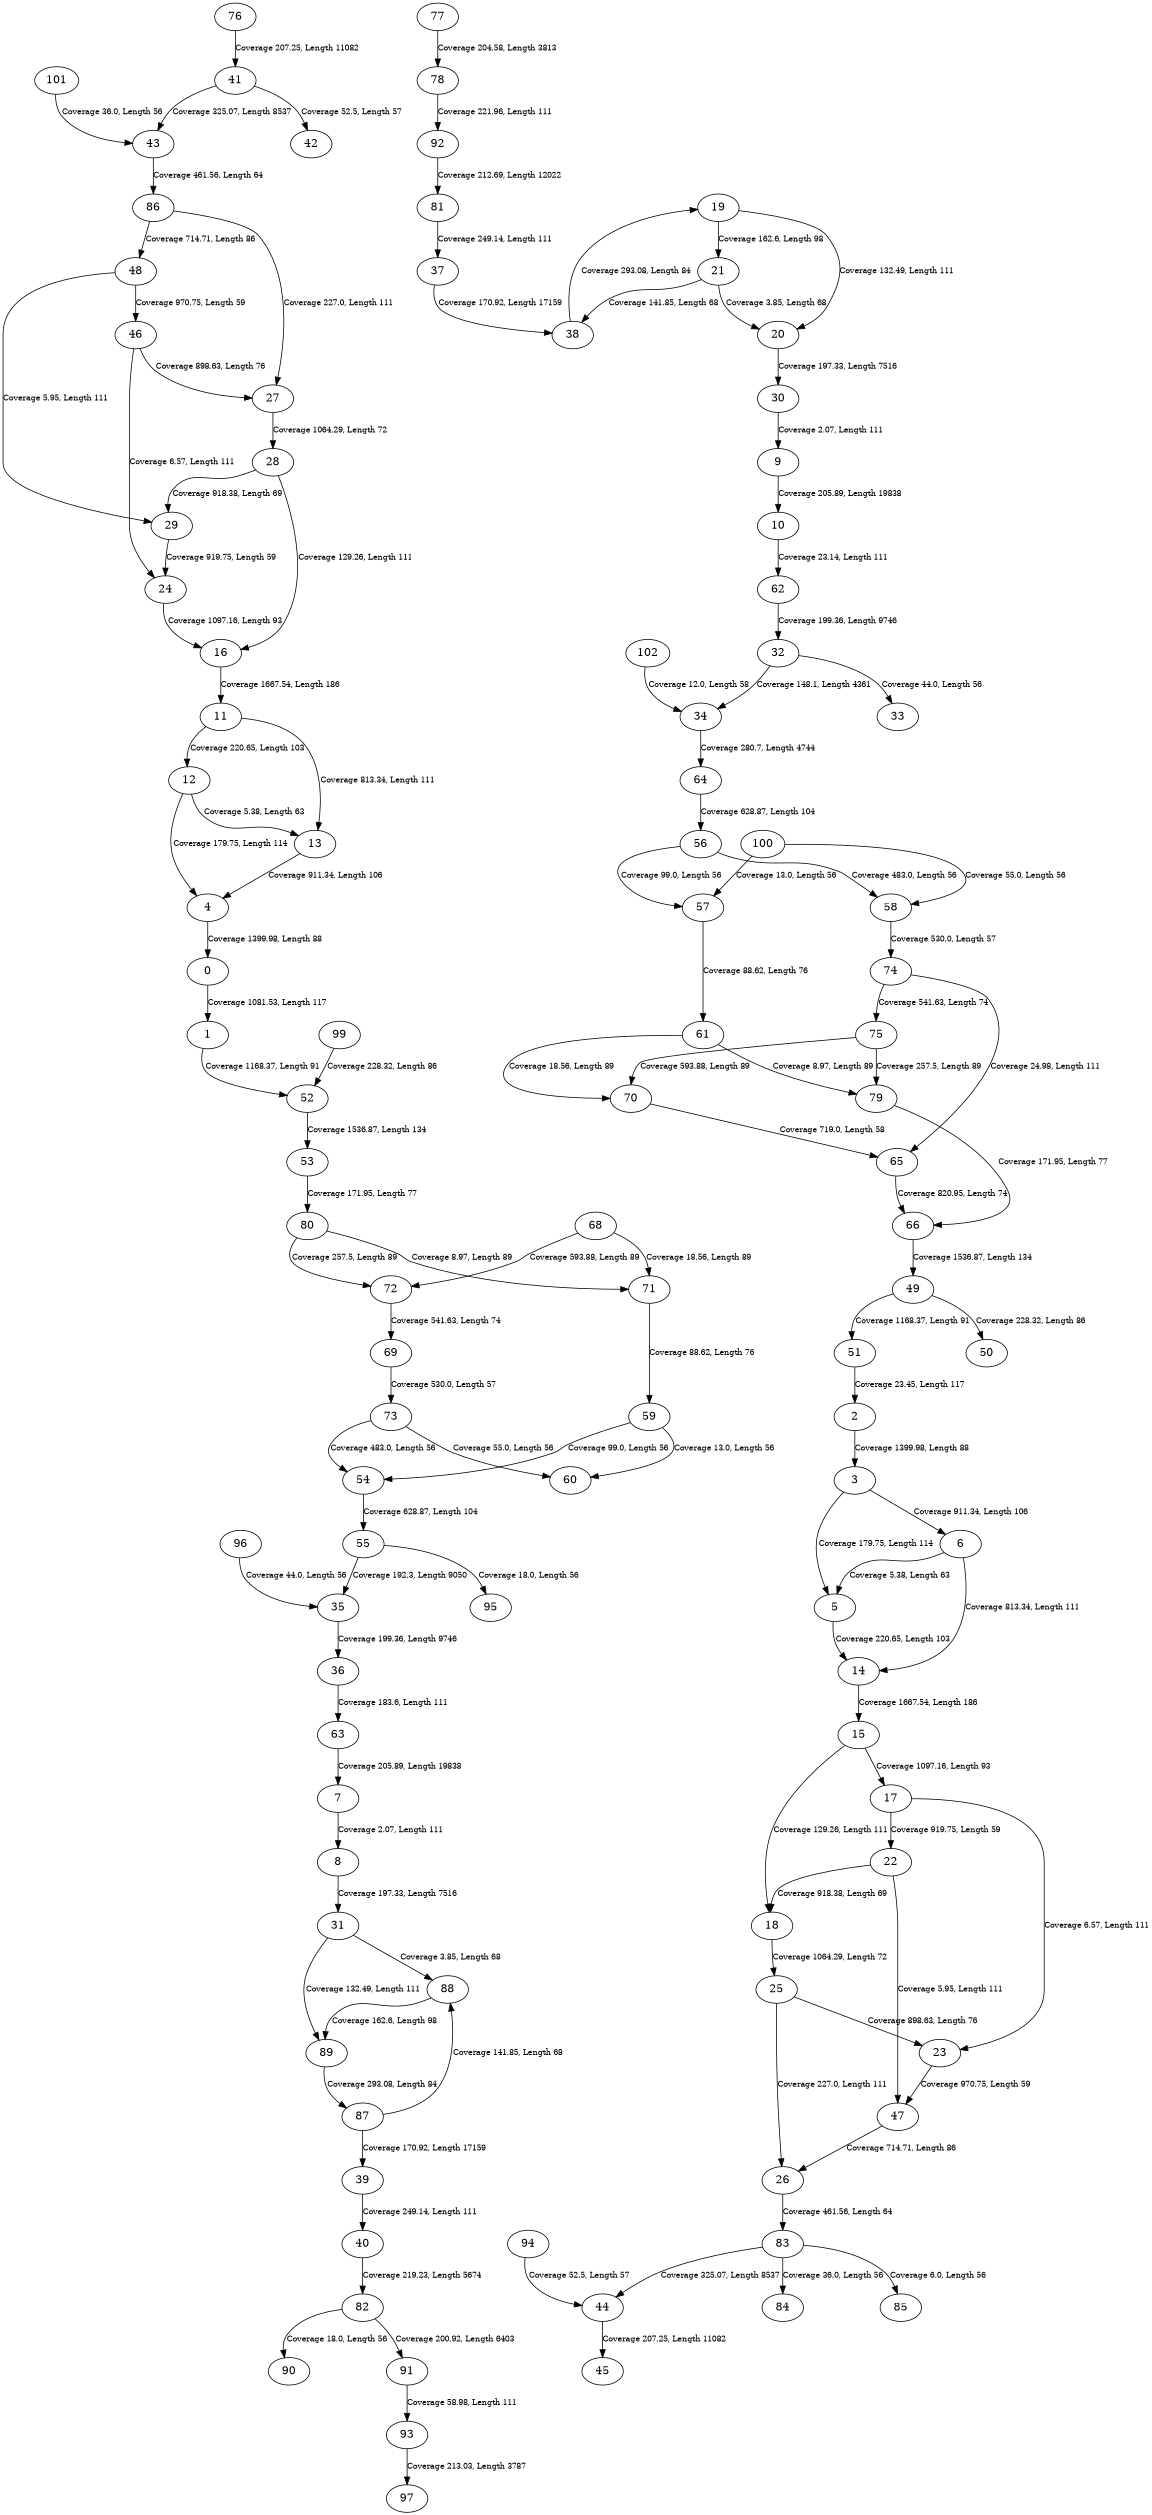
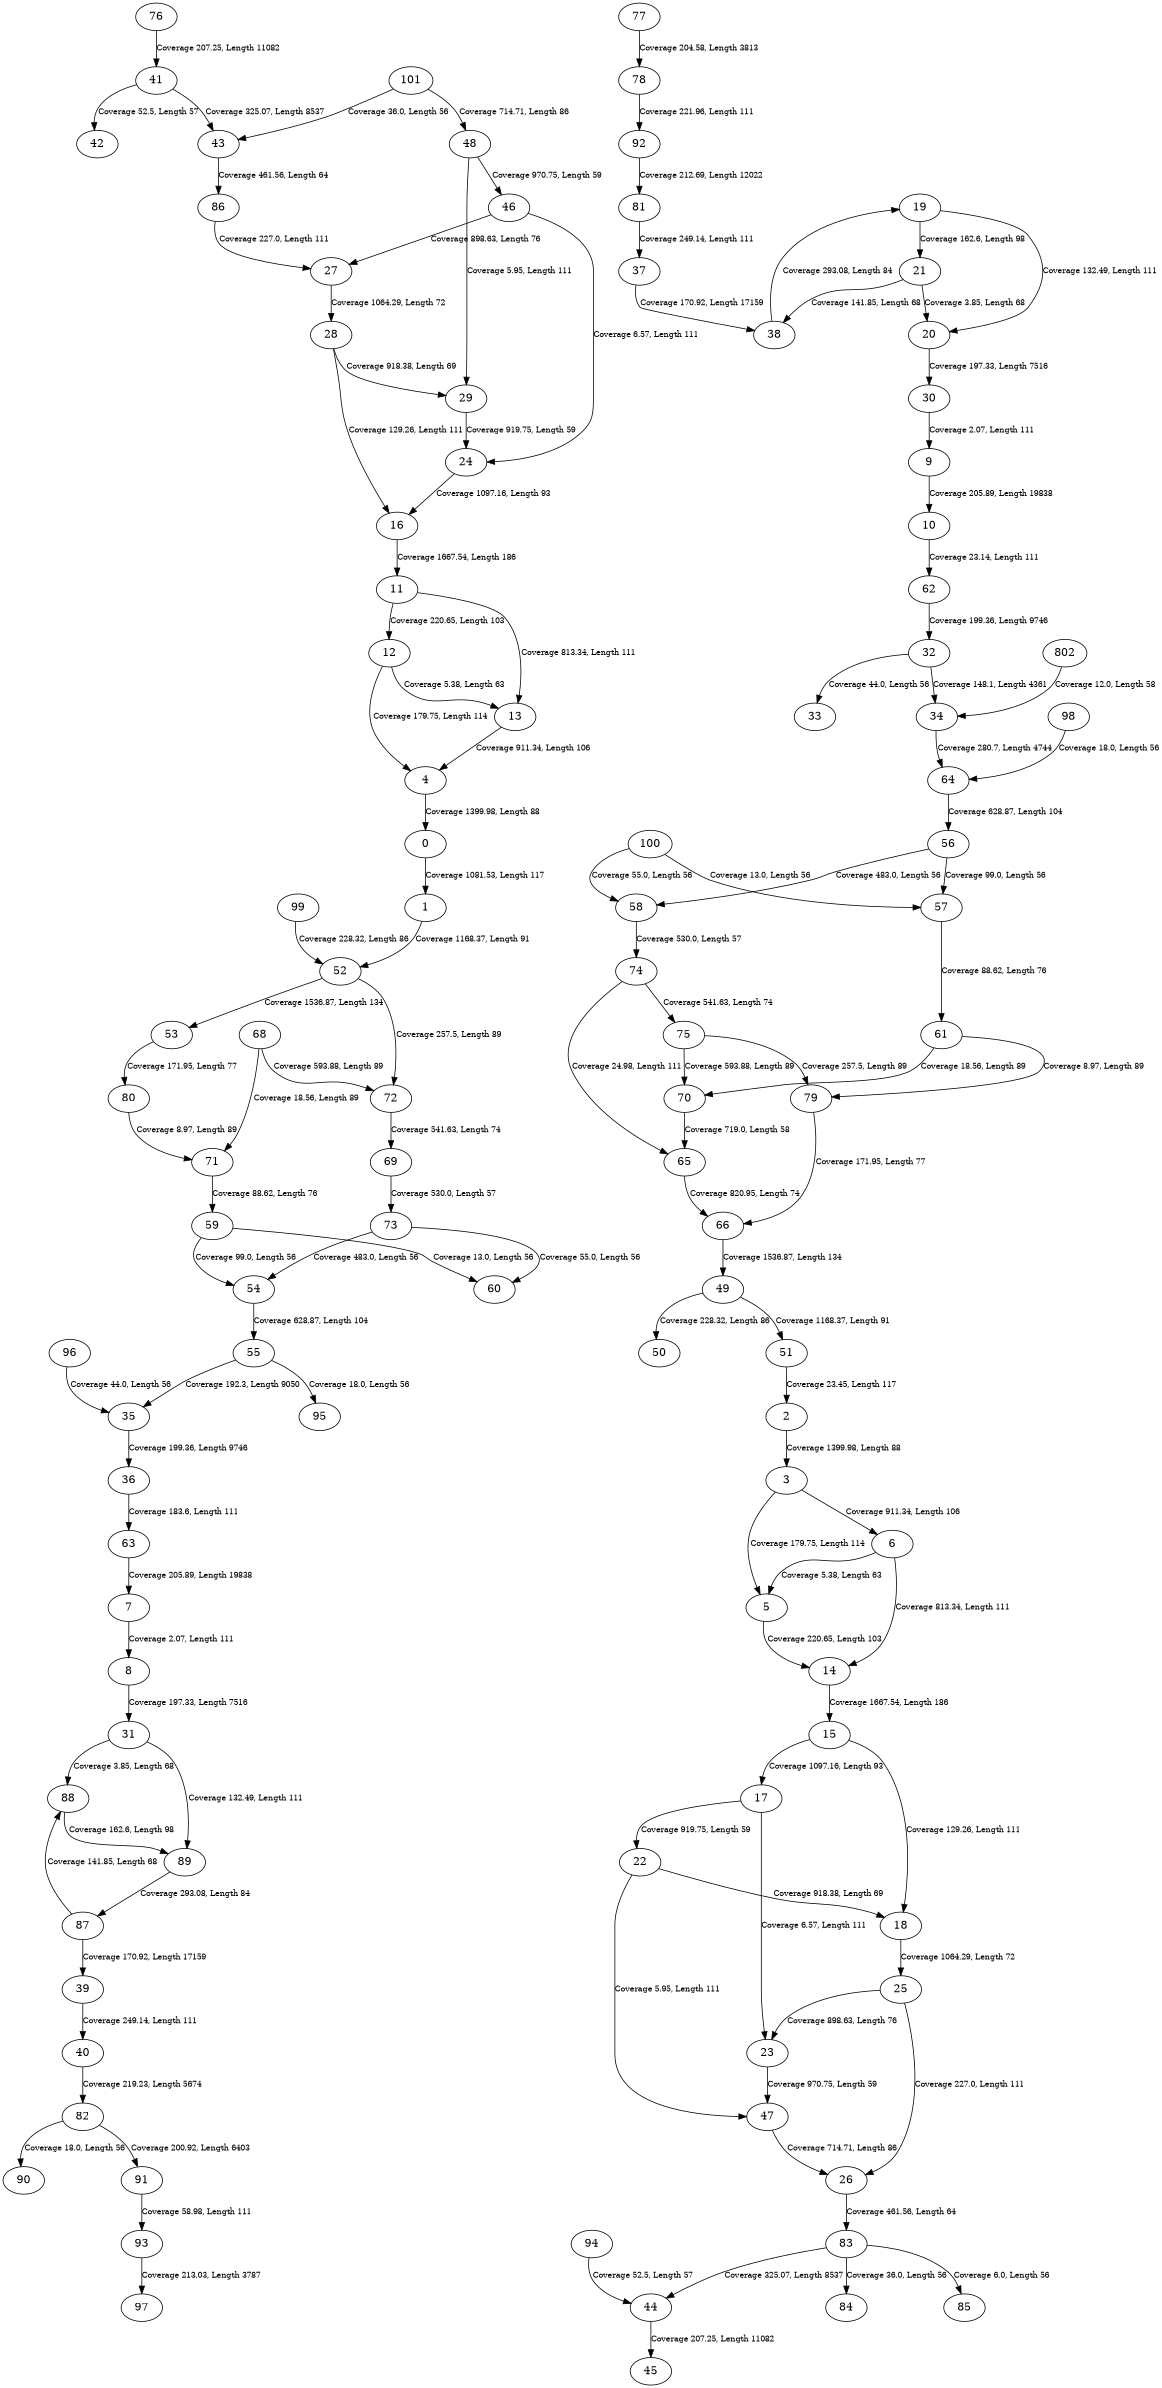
edge "86" -> "48": now "101" -> "48"
node "102": label "102" -> "802"
node "98": added
edge "80" -> "72": now "52" -> "72"
